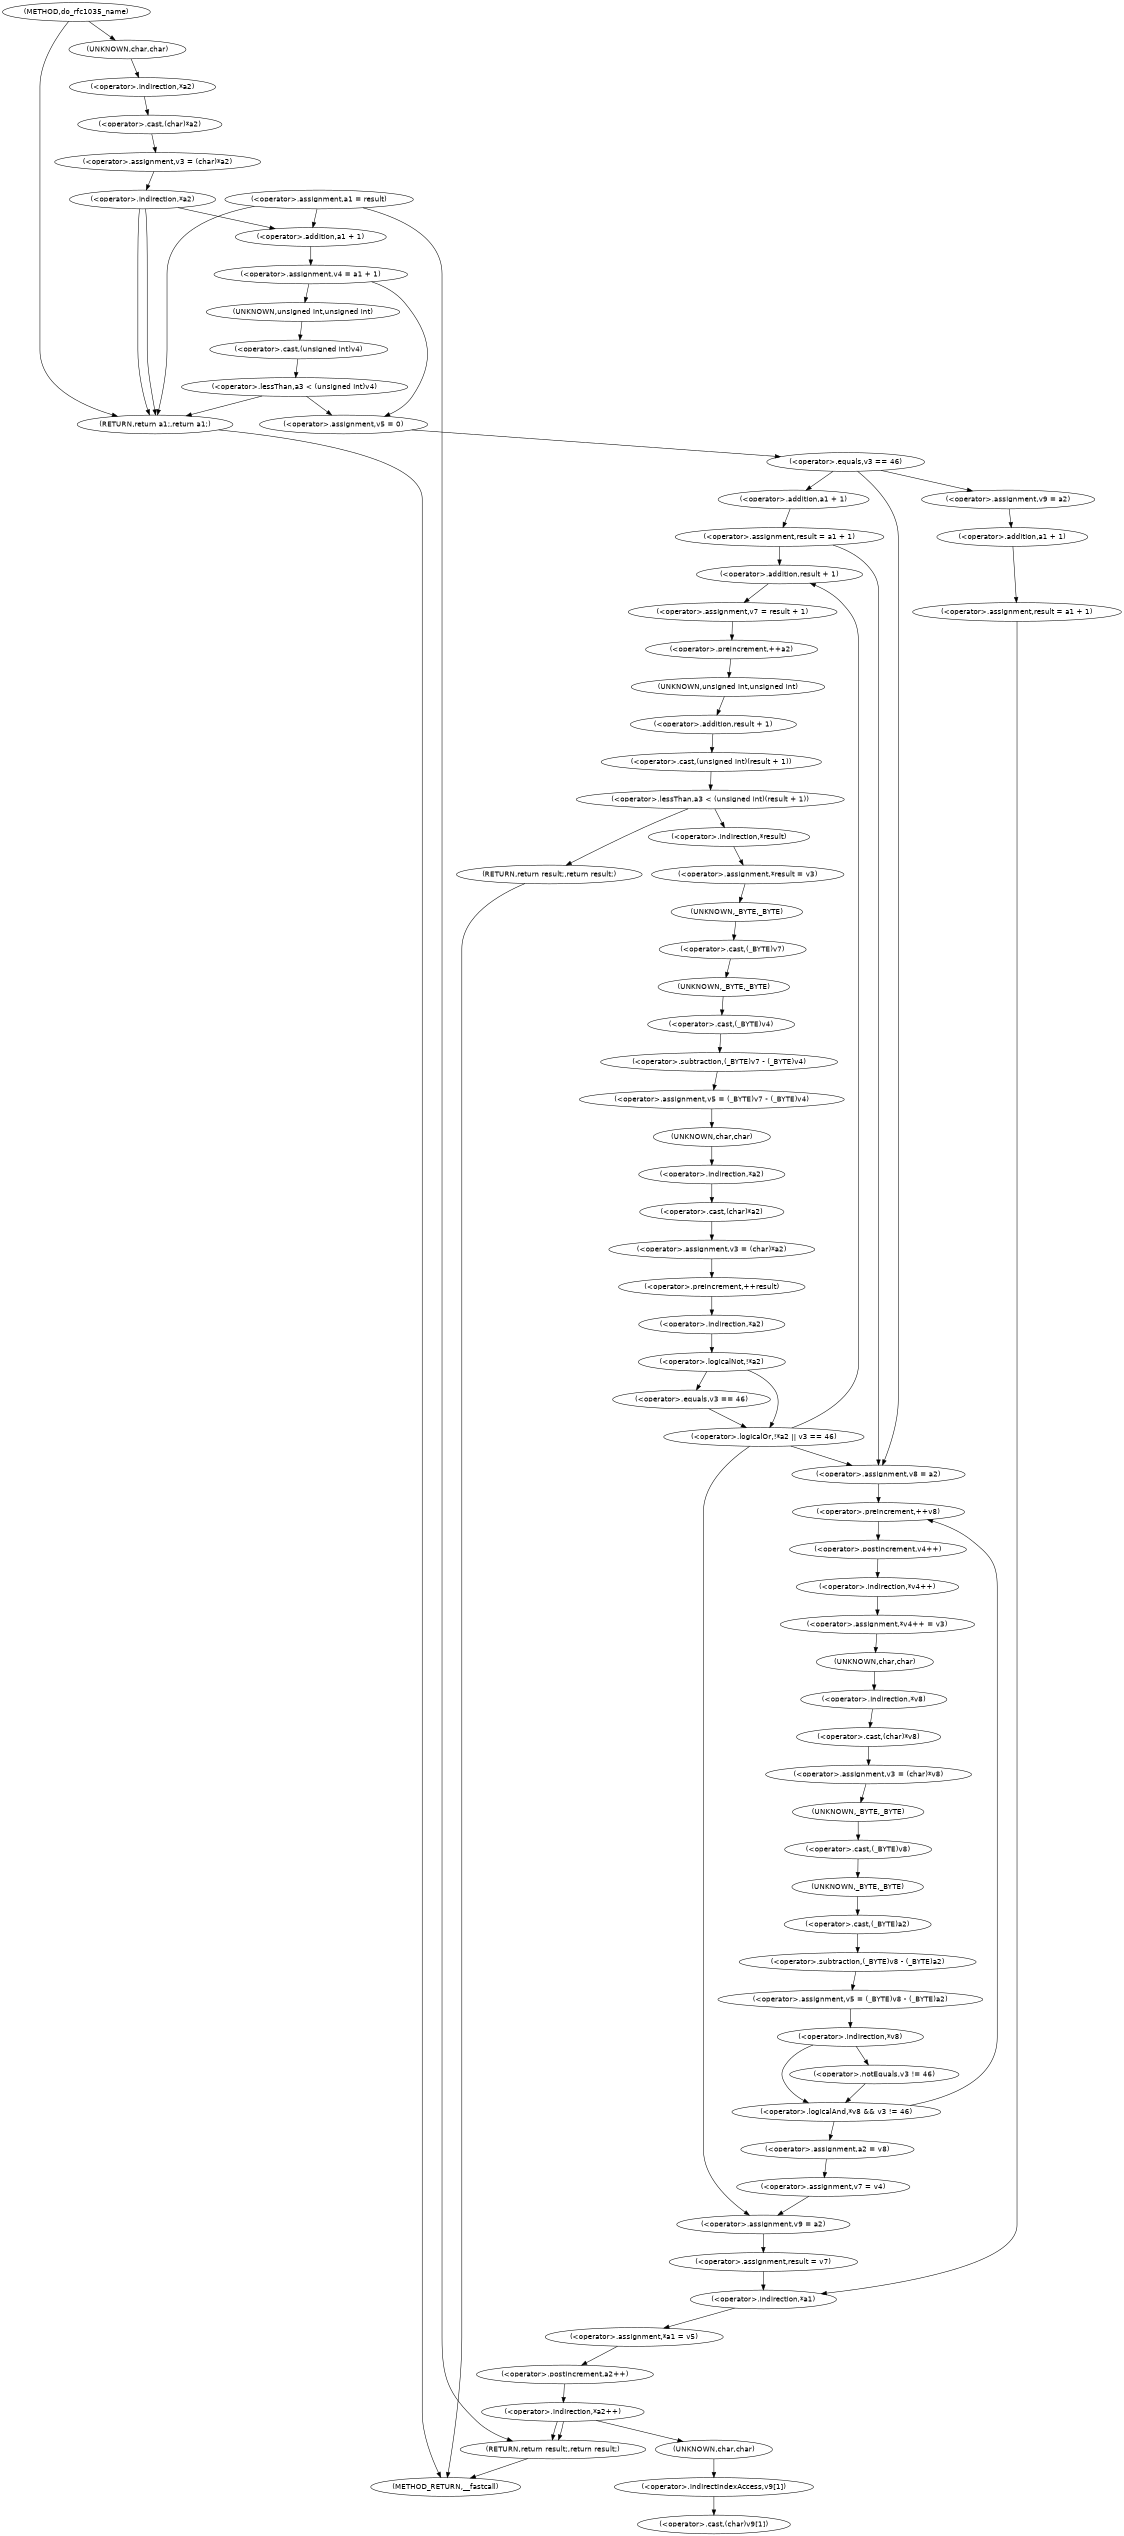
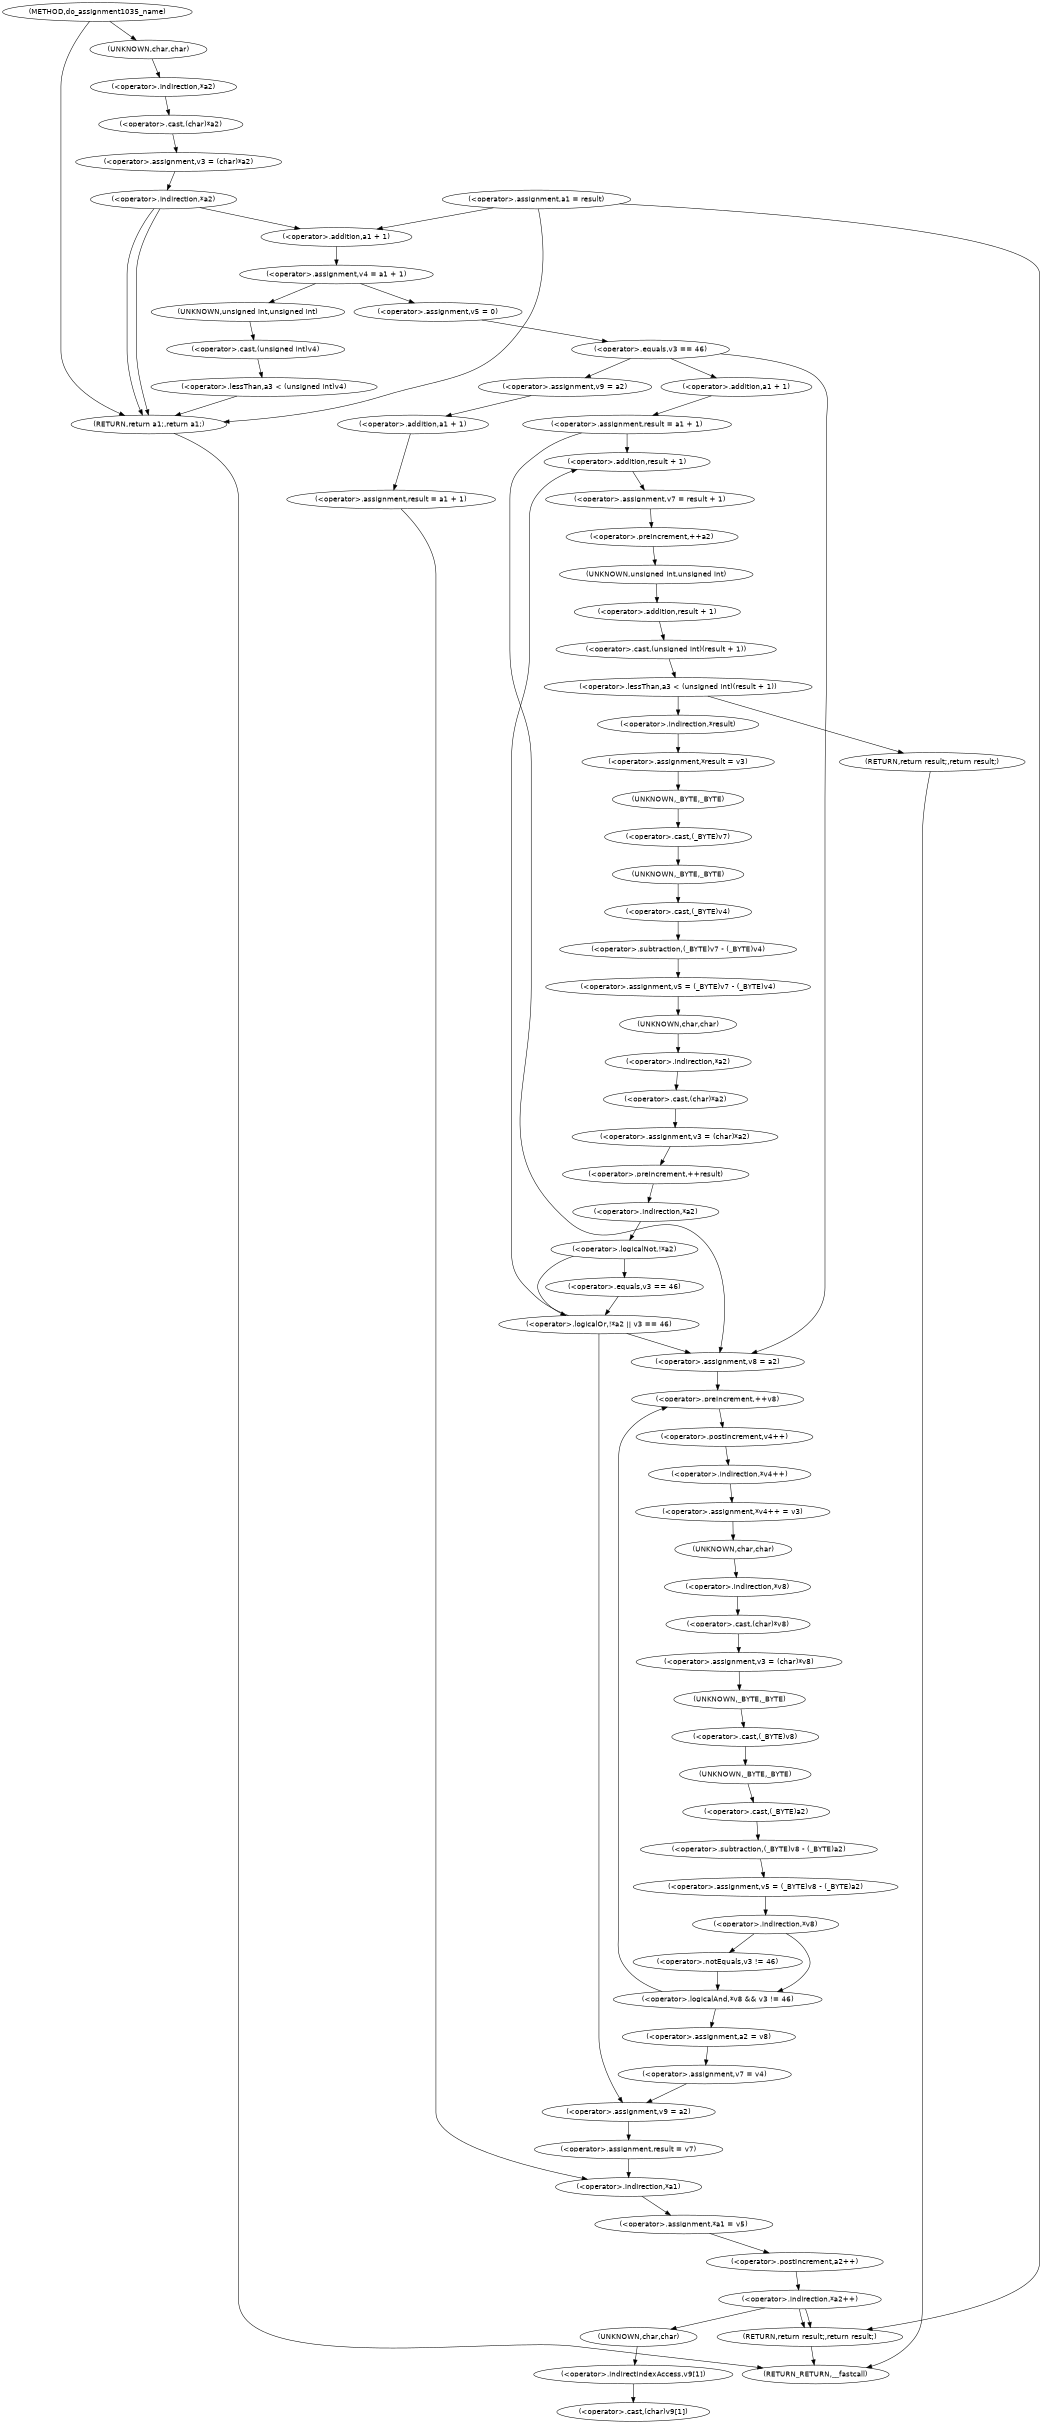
node "(METHOD,do_rfc1035_name)": label "(METHOD,do_rfc1035_name)" -> "(METHOD,do_assignment1035_name)"
edge "(<operator>.lessThan,a3 < (unsigned int)v4)" -> "(<operator>.assignment,v5 = 0)": removed
node "(METHOD_RETURN,__fastcall)": label "(METHOD_RETURN,__fastcall)" -> "(RETURN_RETURN,__fastcall)"
